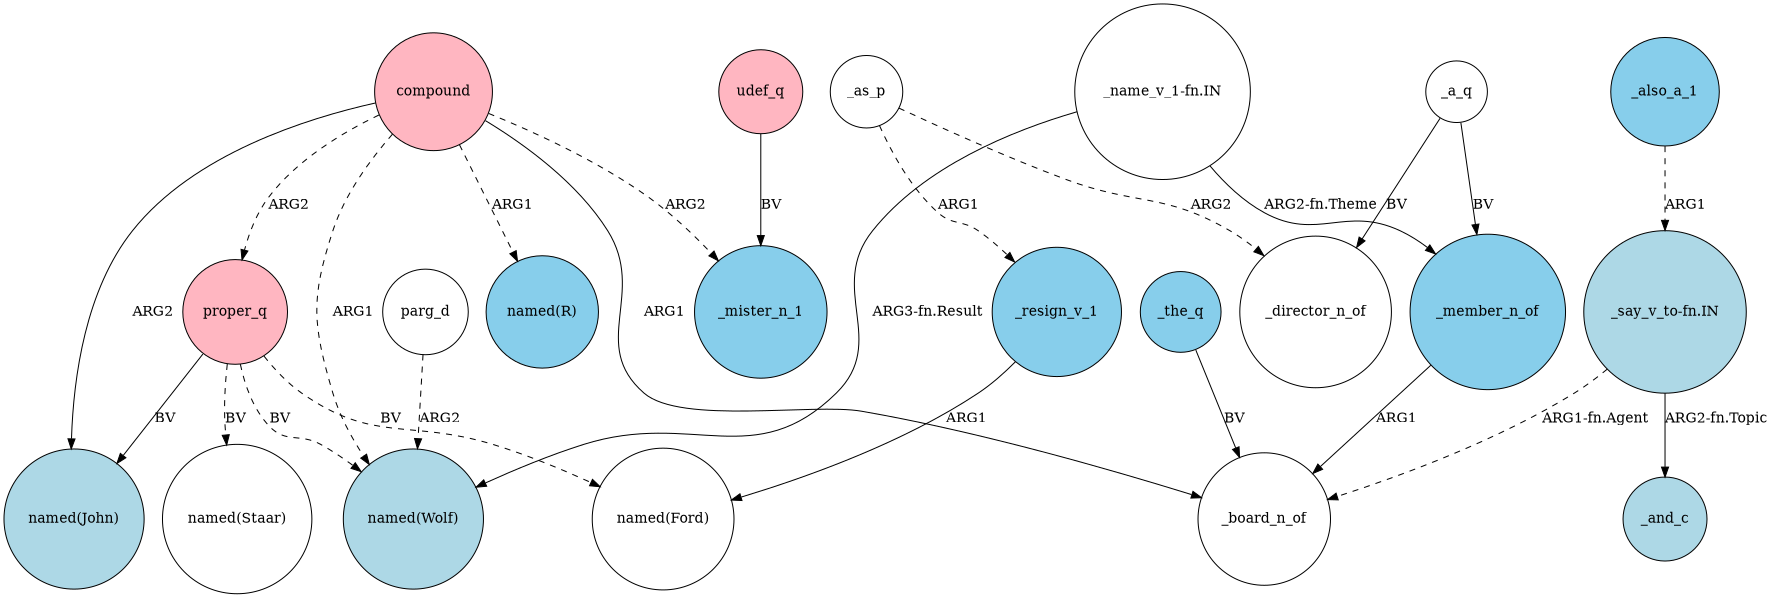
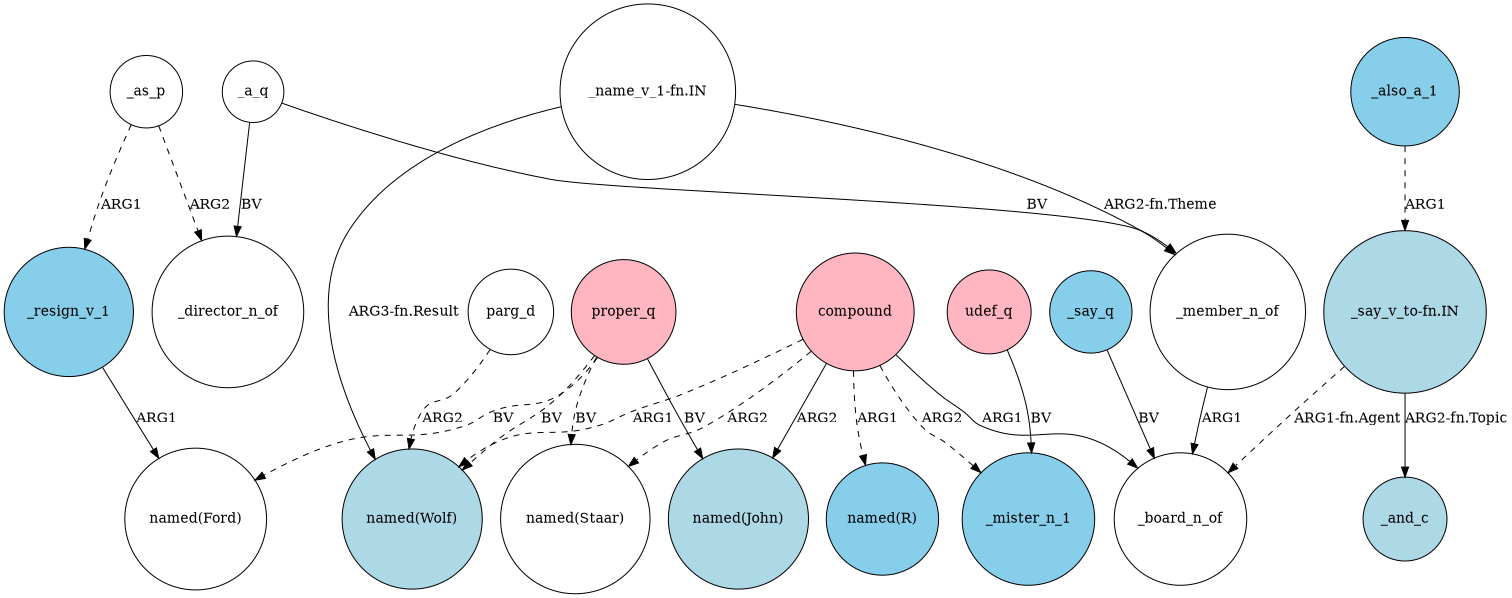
edge "compound" -> "proper_q": now "compound" -> "named(Staar)"
node "_the_q": label "_the_q" -> "_say_q"
node "_member_n_of": fillcolor skyblue -> white
